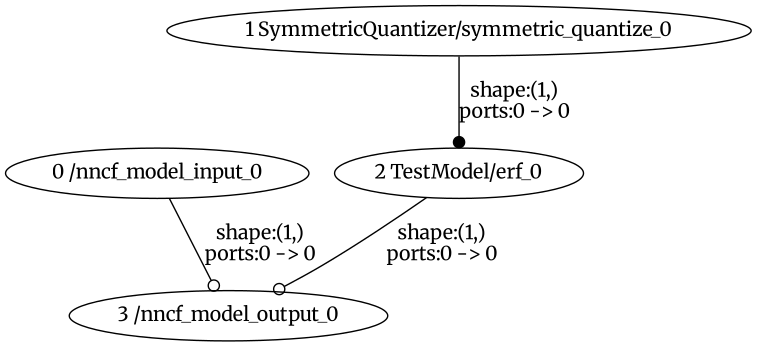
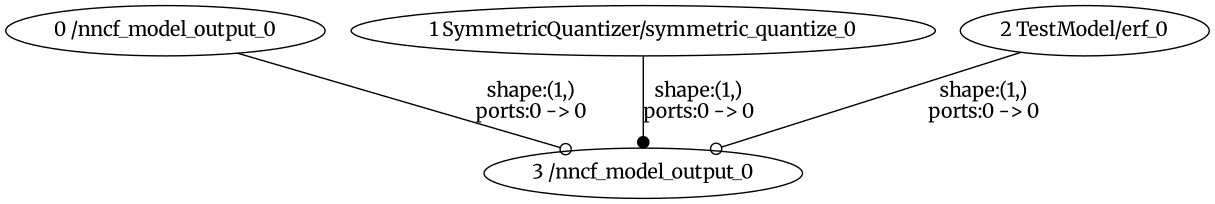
edge "1 SymmetricQuantizer/symmetric_quantize_0" -> "2 TestModel/erf_0": now "1 SymmetricQuantizer/symmetric_quantize_0" -> "3 /nncf_model_output_0"
node "0 /nncf_model_input_0": label "0 /nncf_model_input_0" -> "0 /nncf_model_output_0"
